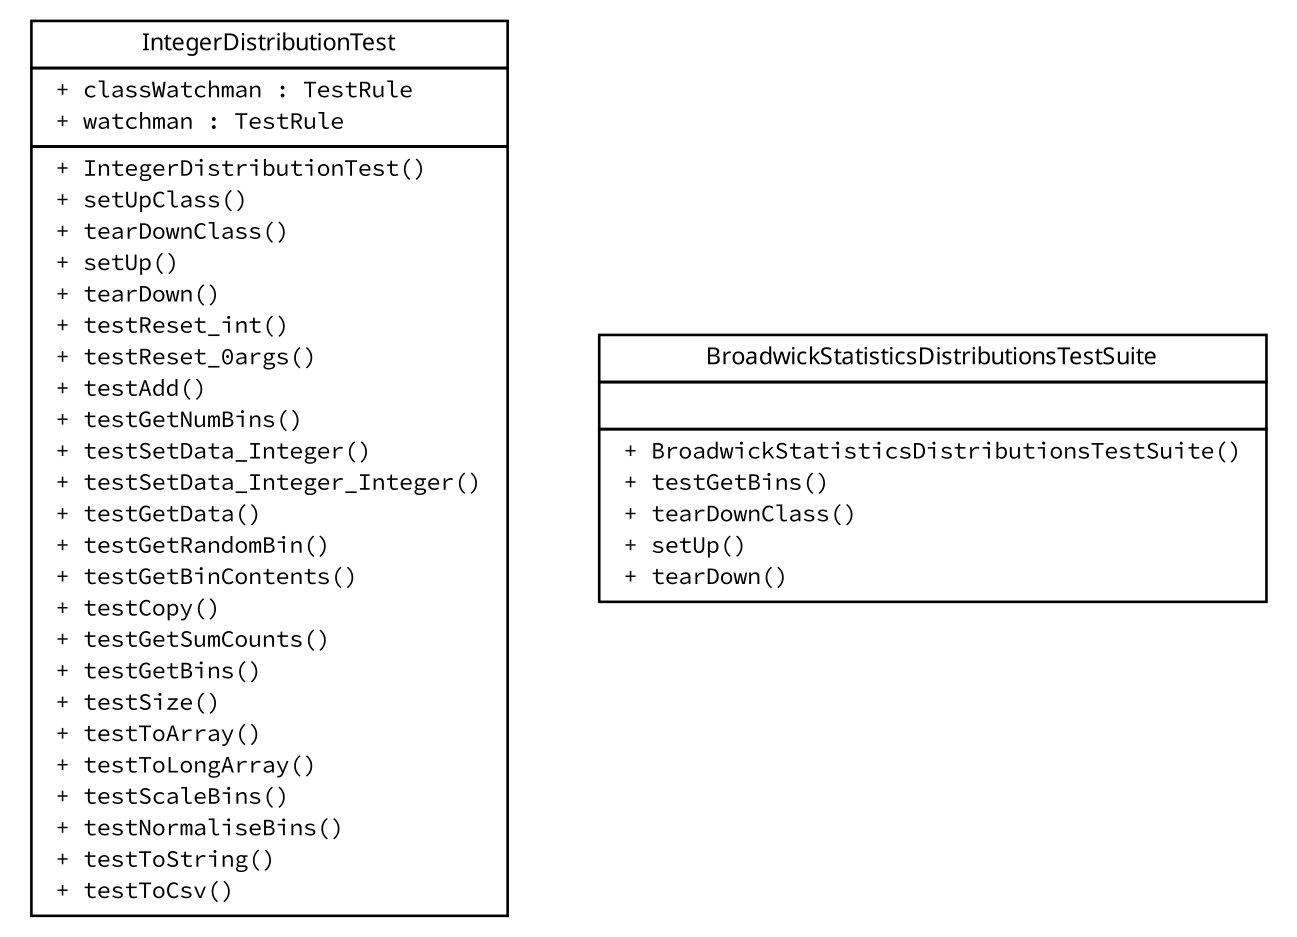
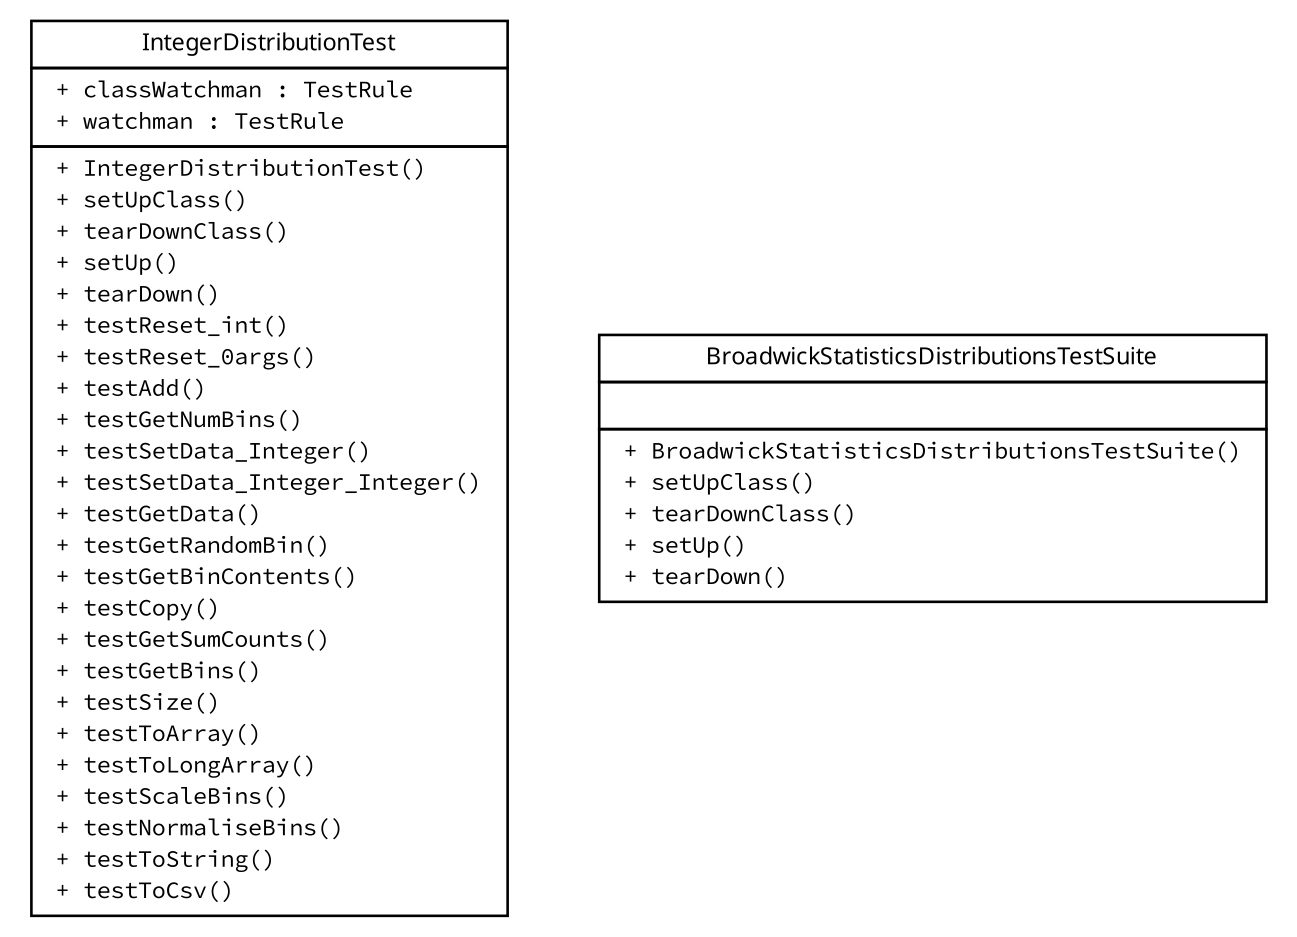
node "BroadwickStatisticsDistributionsTestSuite": text "+ testGetBins()" -> "+ setUpClass()"
